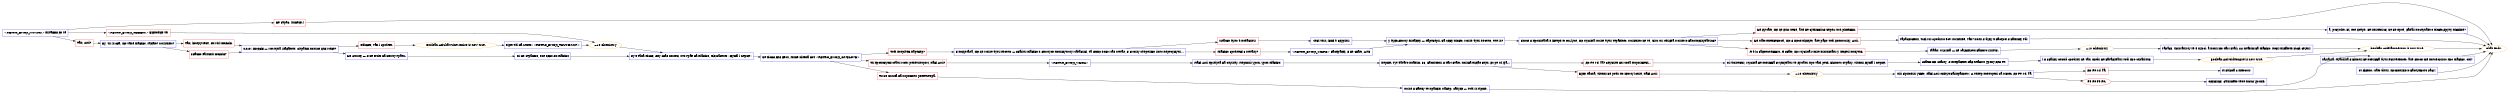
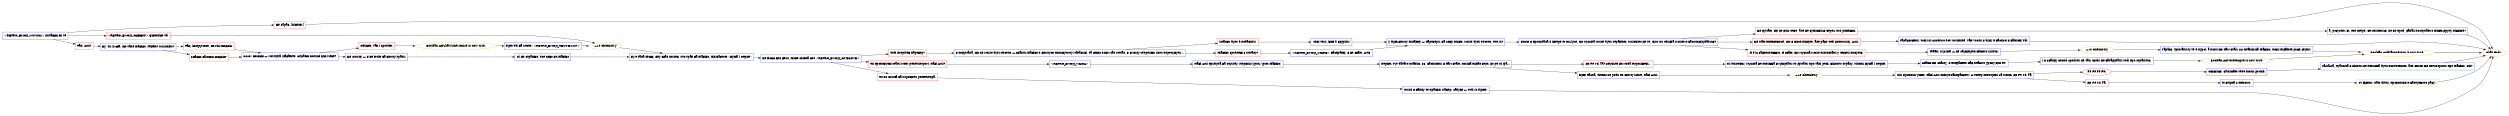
node "от дідько. маю бігти, продовжимо наступного разу!": color blue -> orange
node "Будь ласка, тільки не роби по цьому іспит, пані Аой!": color red -> blue
edge "П’ятірка з плюсом!" -> "от дідько. маю бігти, продовжимо наступного разу!": added
